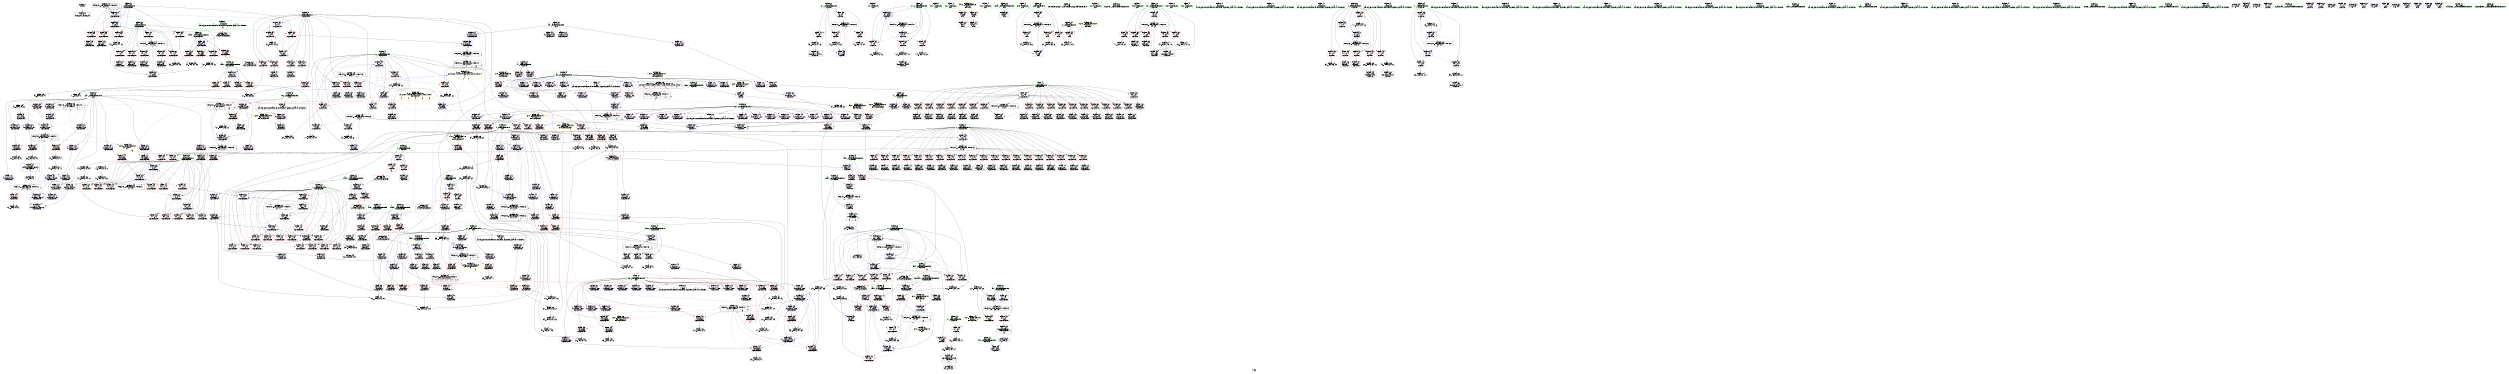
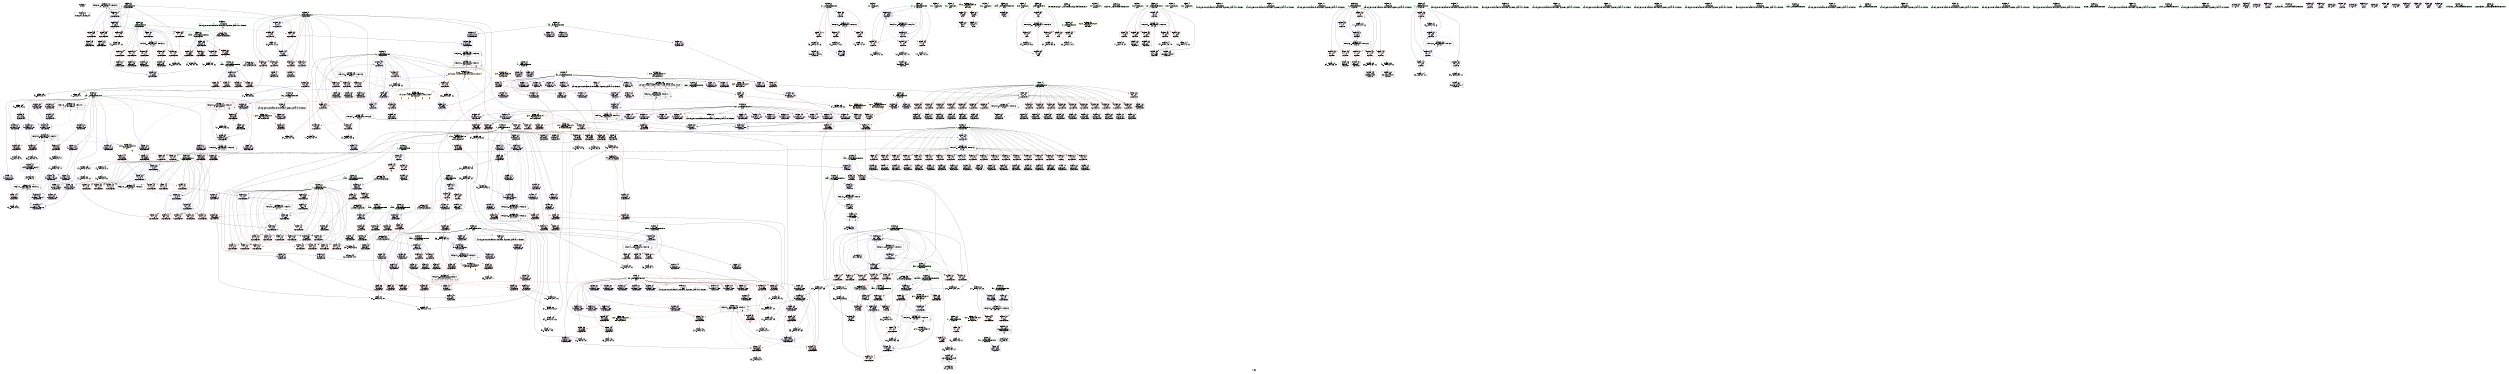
node "NodeID: 6": text "Glob" -> "NullPtr"
node "NodeID: 478": text "_Z5solvev" -> "_Z5get"
node "NodeID: 301": text "_Z8dijkstraiii" -> "_Z8temp"
